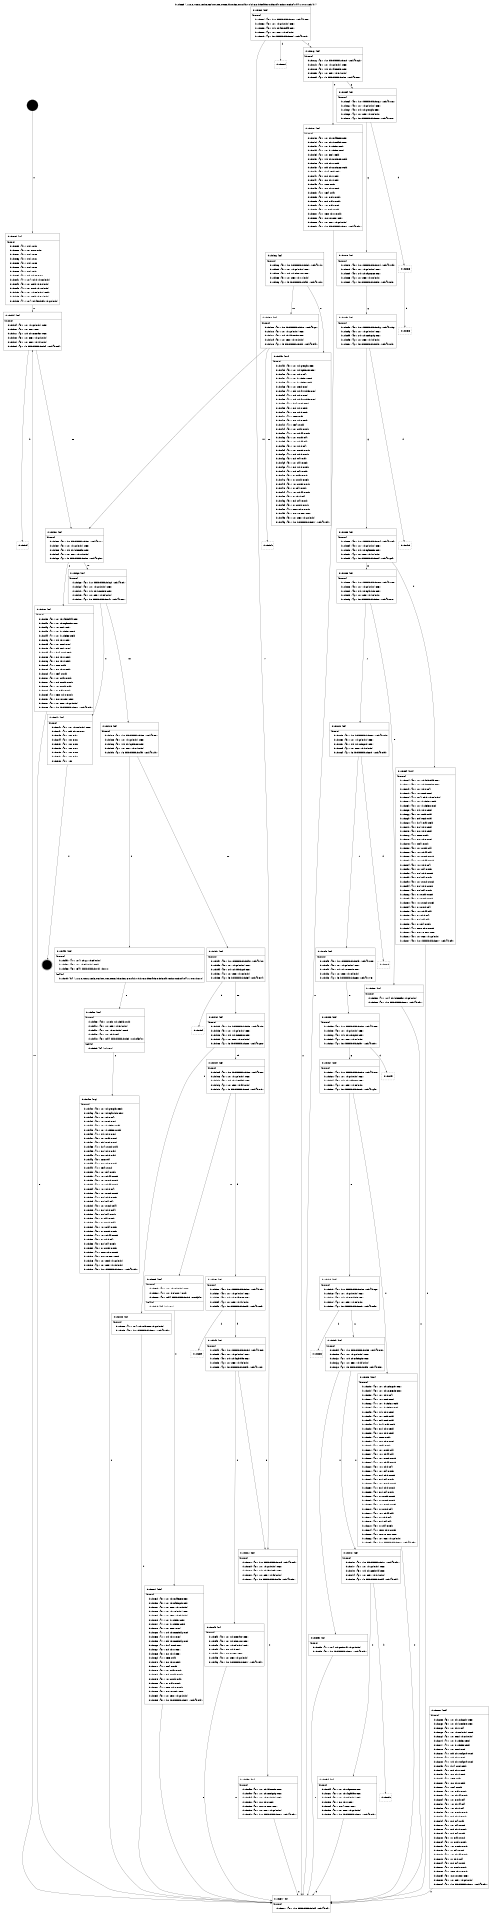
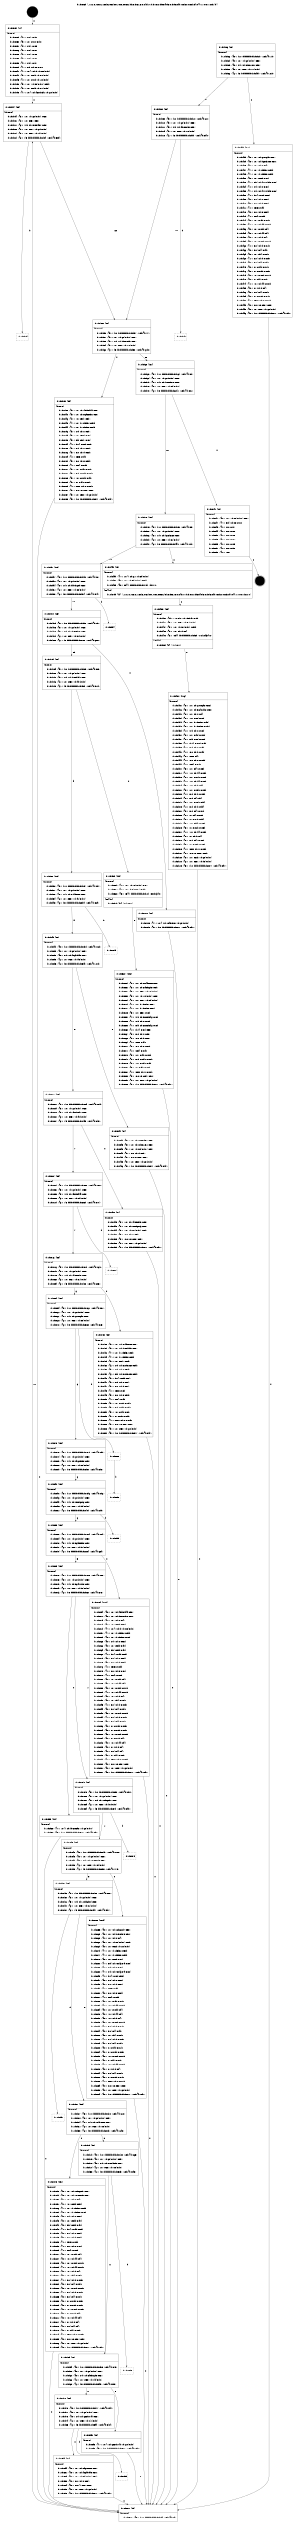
edge "0x401b3c [22]" -> "0x4020db": label " 11" -> " 0"
edge "0x401c2d [25]" -> "0x401c14 [25]": reversed
edge "0x401cf5 [25]" -> "0x40225e [150]": added, label "1"
